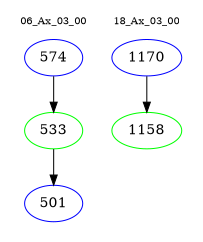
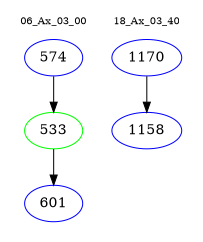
cluster "18_Ax_03_00": label "18_Ax_03_00" -> "18_Ax_03_40"
node "1158": color green -> blue
node "501": label "501" -> "601"
